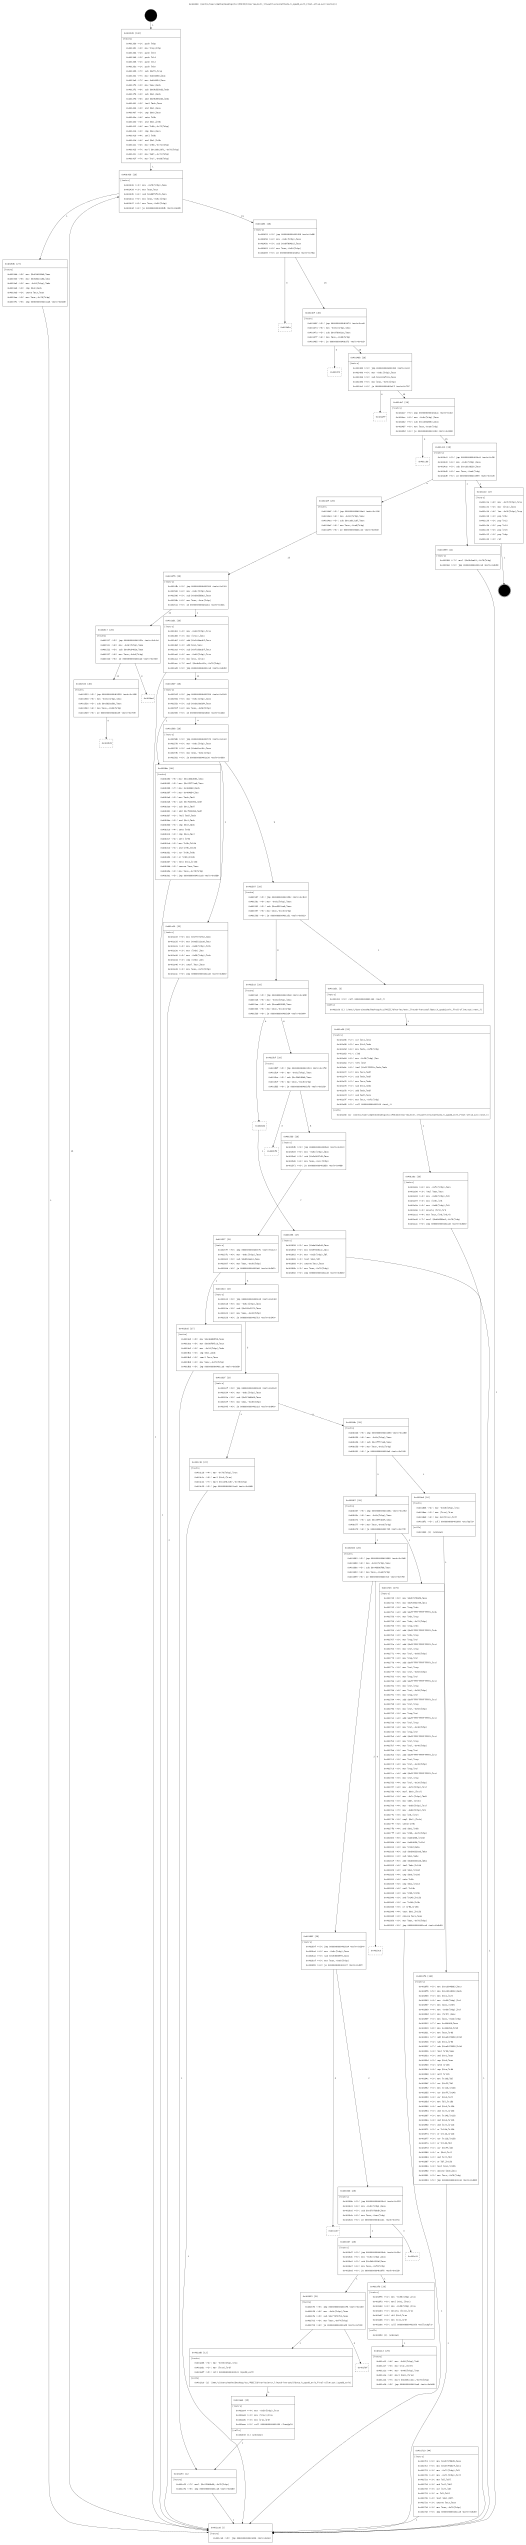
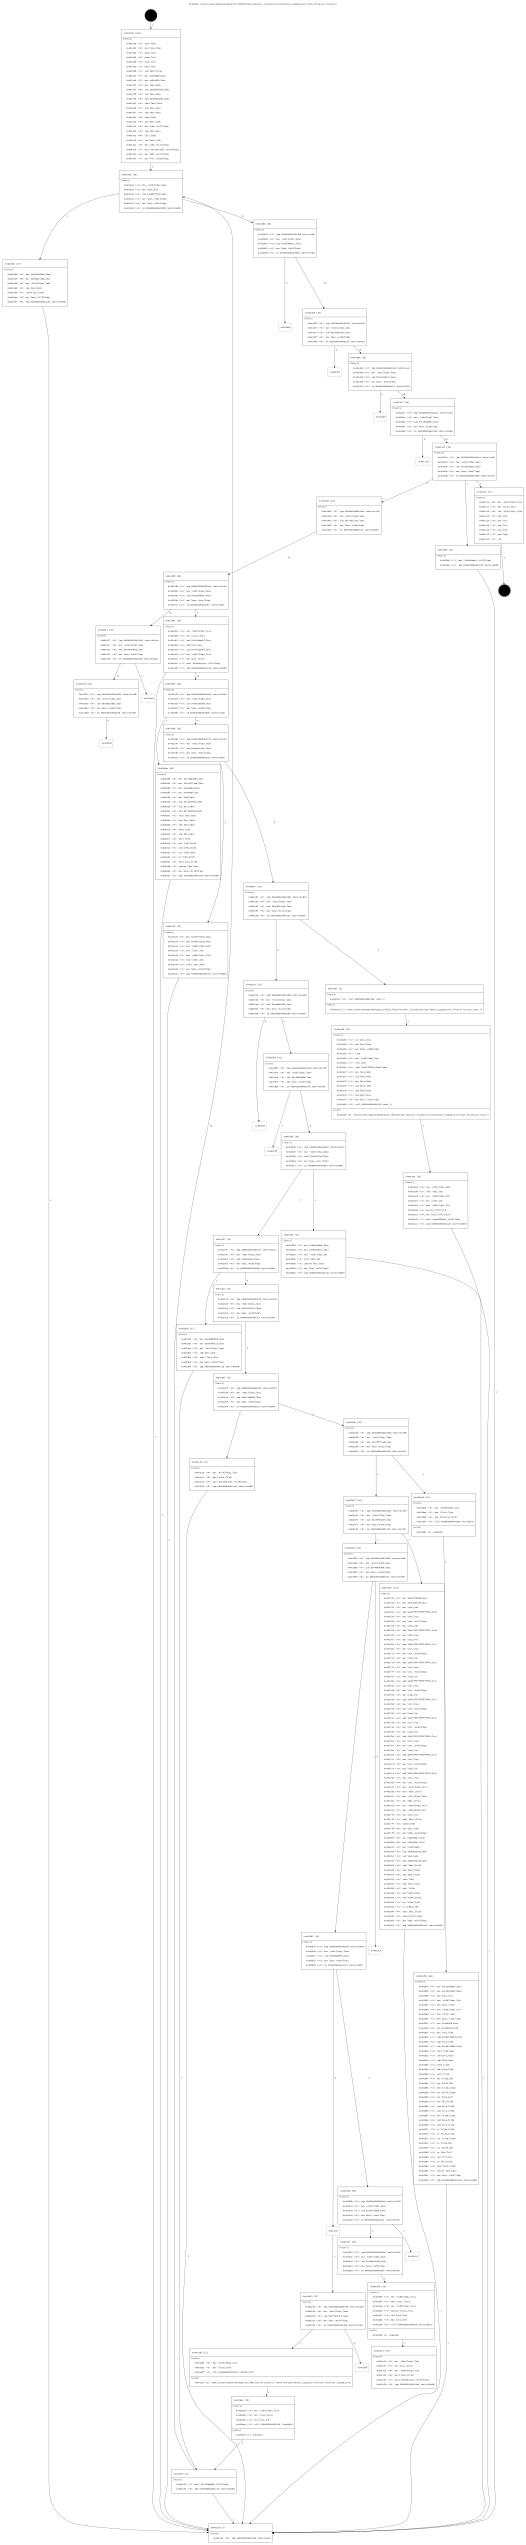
edge "0x401bd4" -> "0x401858 [27]": now "0x4015db [28]" -> "0x401858 [27]"
edge "0x401ca8 [5]" -> "0x401436 [29]": now "0x401af3 [12]" -> "0x401436 [29]"
edge "0x4016d7 [28]" -> "0x4016f3 [28]": now "0x401c07" -> "0x4016f3 [28]"
node "0x401719 [44]": removed
